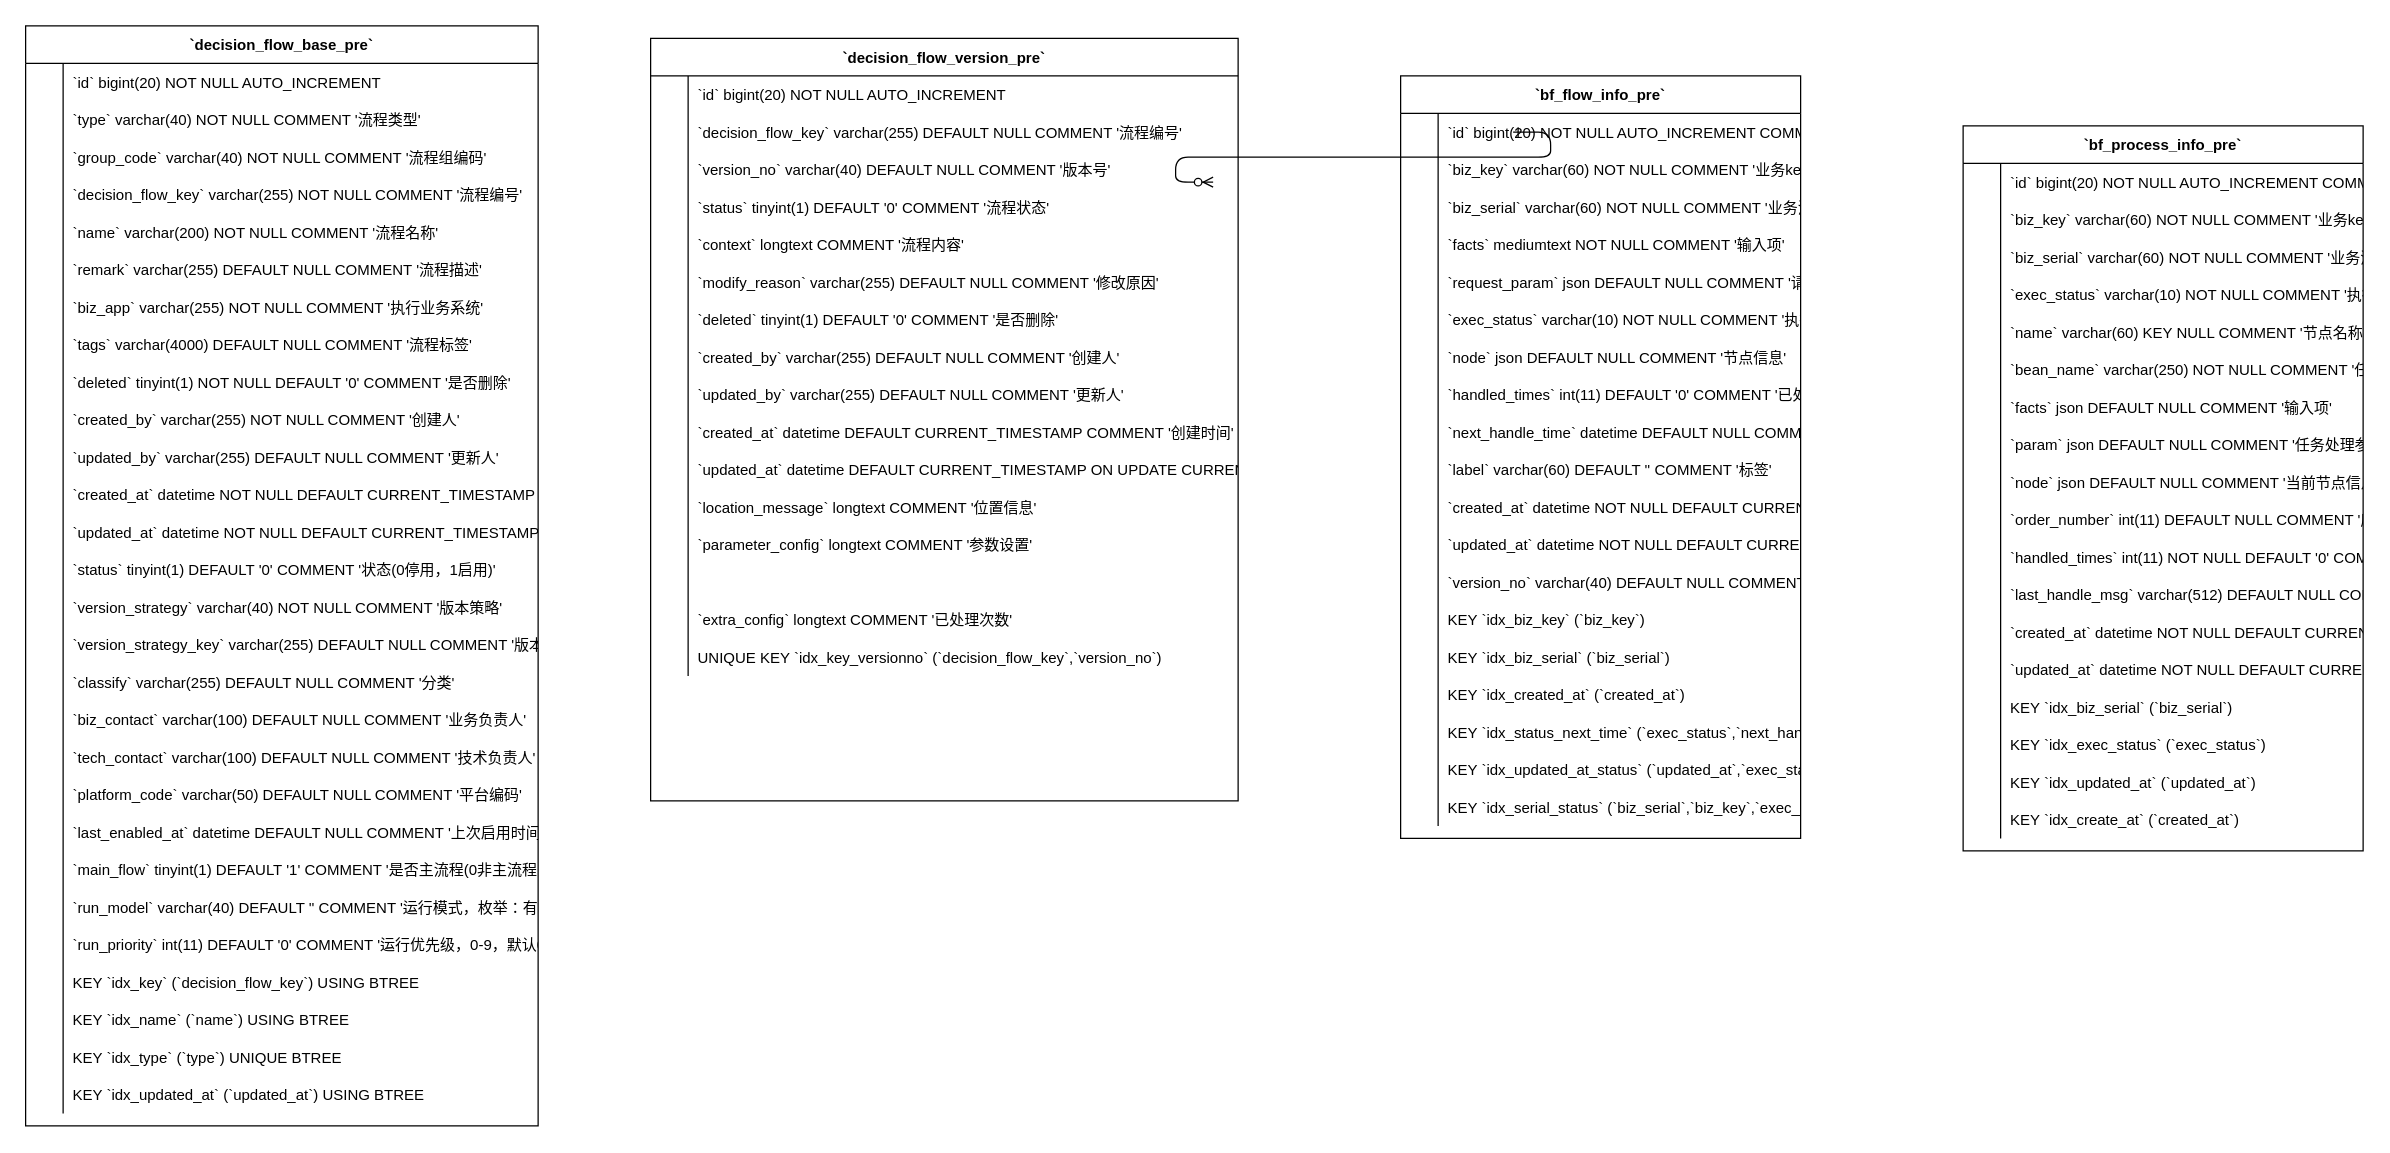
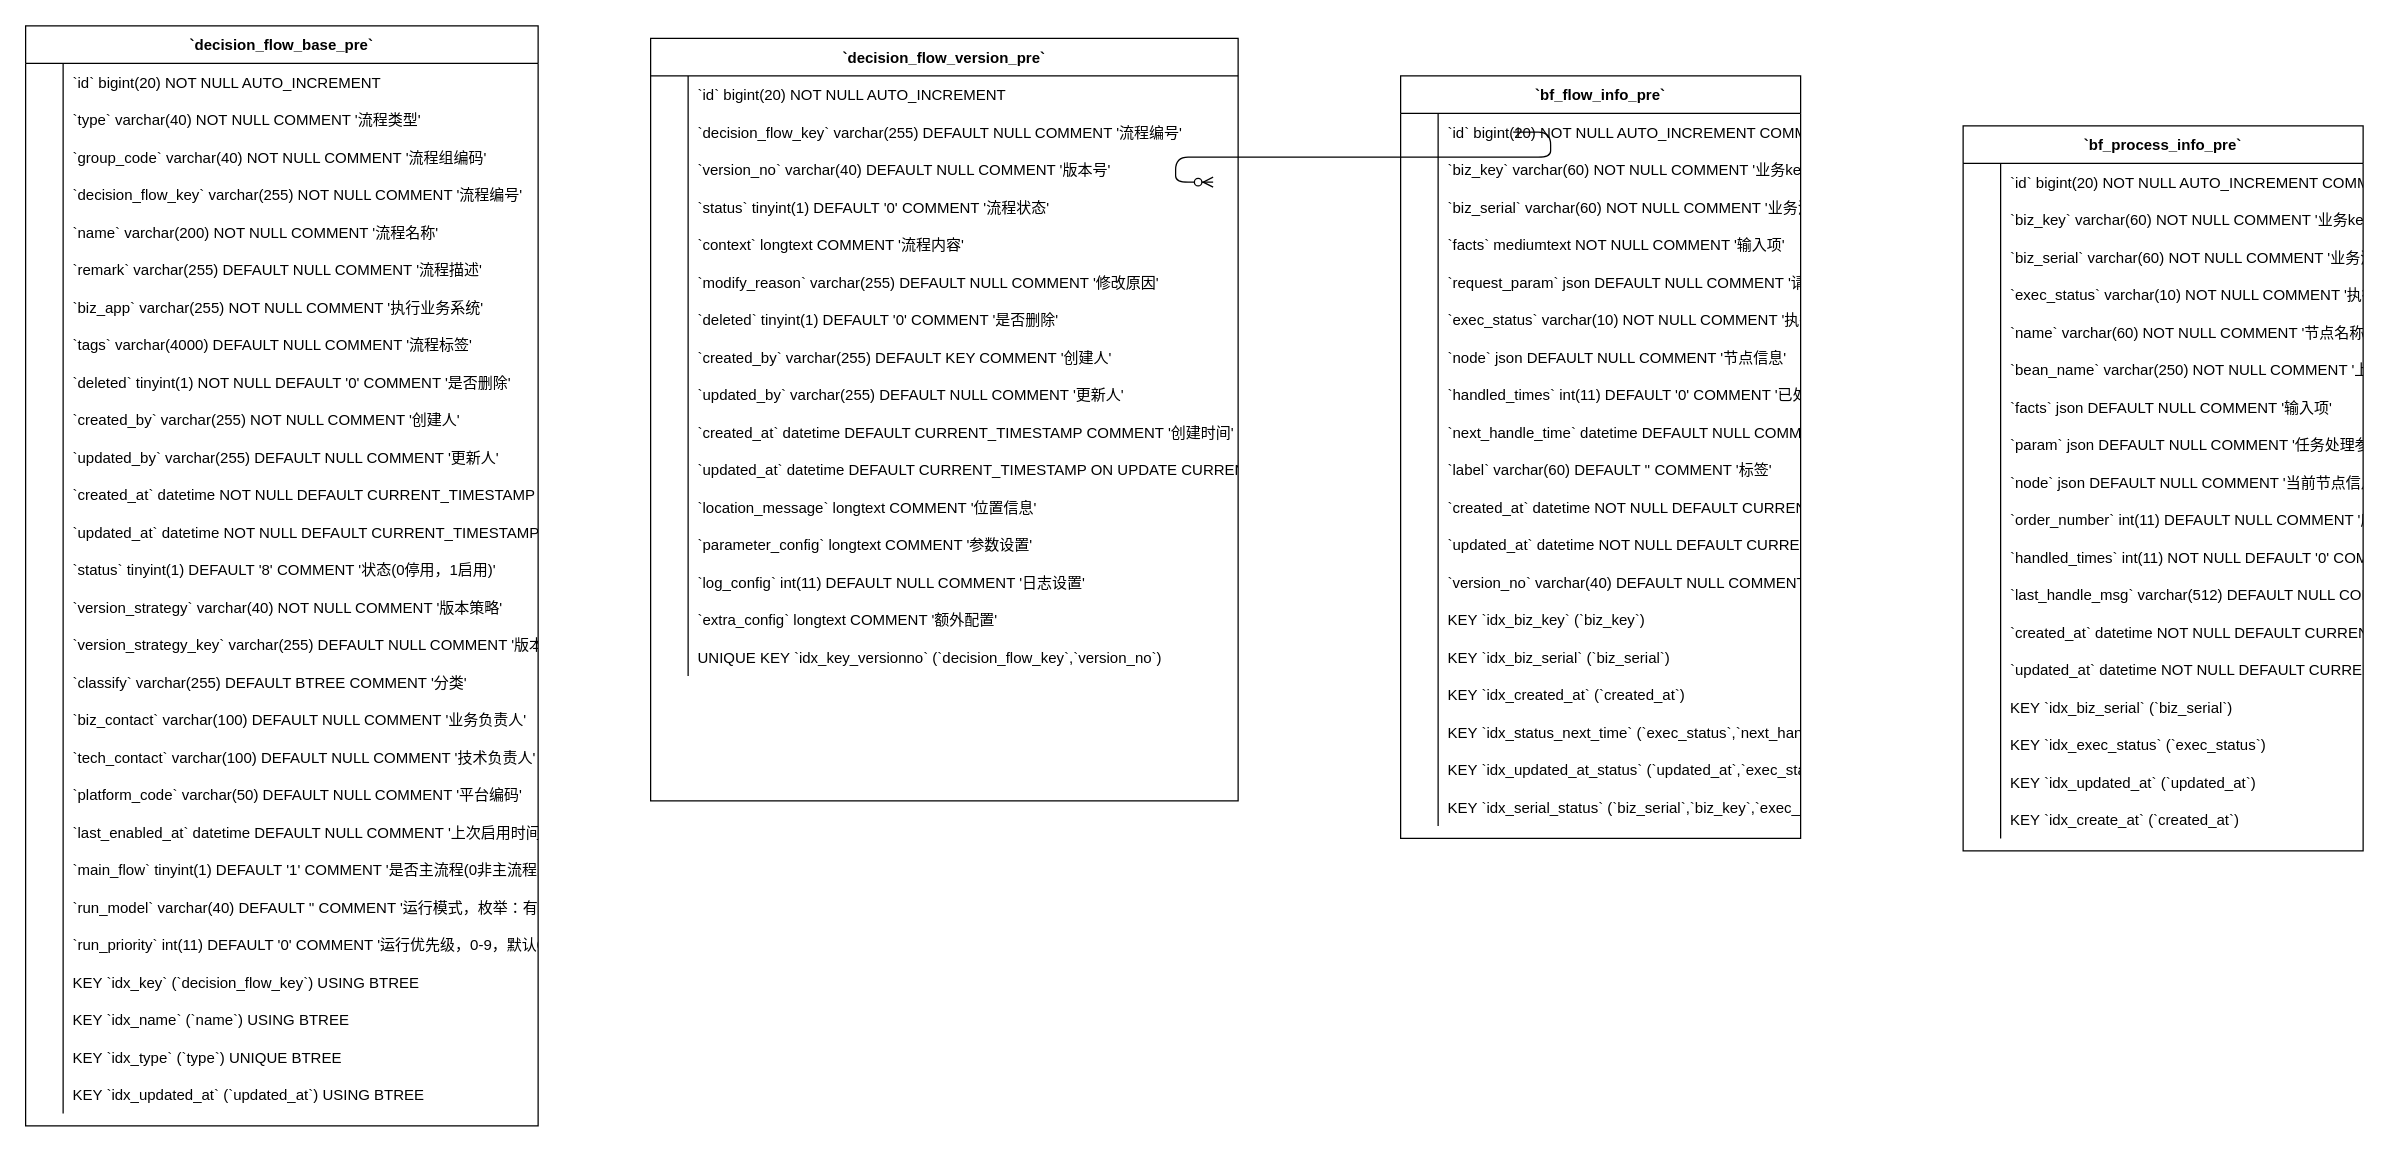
node "`name` varchar(60) KEY NULL COMMENT '节点名称'": label "`name` varchar(60) KEY NULL COMMENT '节点名称'" -> "`name` varchar(60) NOT NULL COMMENT '节点名称'"
node "`created_by` varchar(255) DEFAULT NULL COMMENT '创建人'": label "`created_by` varchar(255) DEFAULT NULL COMMENT '创建人'" -> "`created_by` varchar(255) DEFAULT KEY COMMENT '创建人'"
node "`bean_name` varchar(250) NOT NULL COMMENT '任务处理类名'": label "`bean_name` varchar(250) NOT NULL COMMENT '任务处理类名'" -> "`bean_name` varchar(250) NOT NULL COMMENT '上次启用时间'"
node "`status` tinyint(1) DEFAULT '0' COMMENT '状态(0停用，1启用)'": label "`status` tinyint(1) DEFAULT '0' COMMENT '状态(0停用，1启用)'" -> "`status` tinyint(1) DEFAULT '8' COMMENT '状态(0停用，1启用)'"
node "`log_config` int(11) DEFAULT NULL COMMENT '日志设置'": added
node "`extra_config` longtext COMMENT '已处理次数'": label "`extra_config` longtext COMMENT '已处理次数'" -> "`extra_config` longtext COMMENT '额外配置'"
node "`classify` varchar(255) DEFAULT NULL COMMENT '分类'": label "`classify` varchar(255) DEFAULT NULL COMMENT '分类'" -> "`classify` varchar(255) DEFAULT BTREE COMMENT '分类'"
